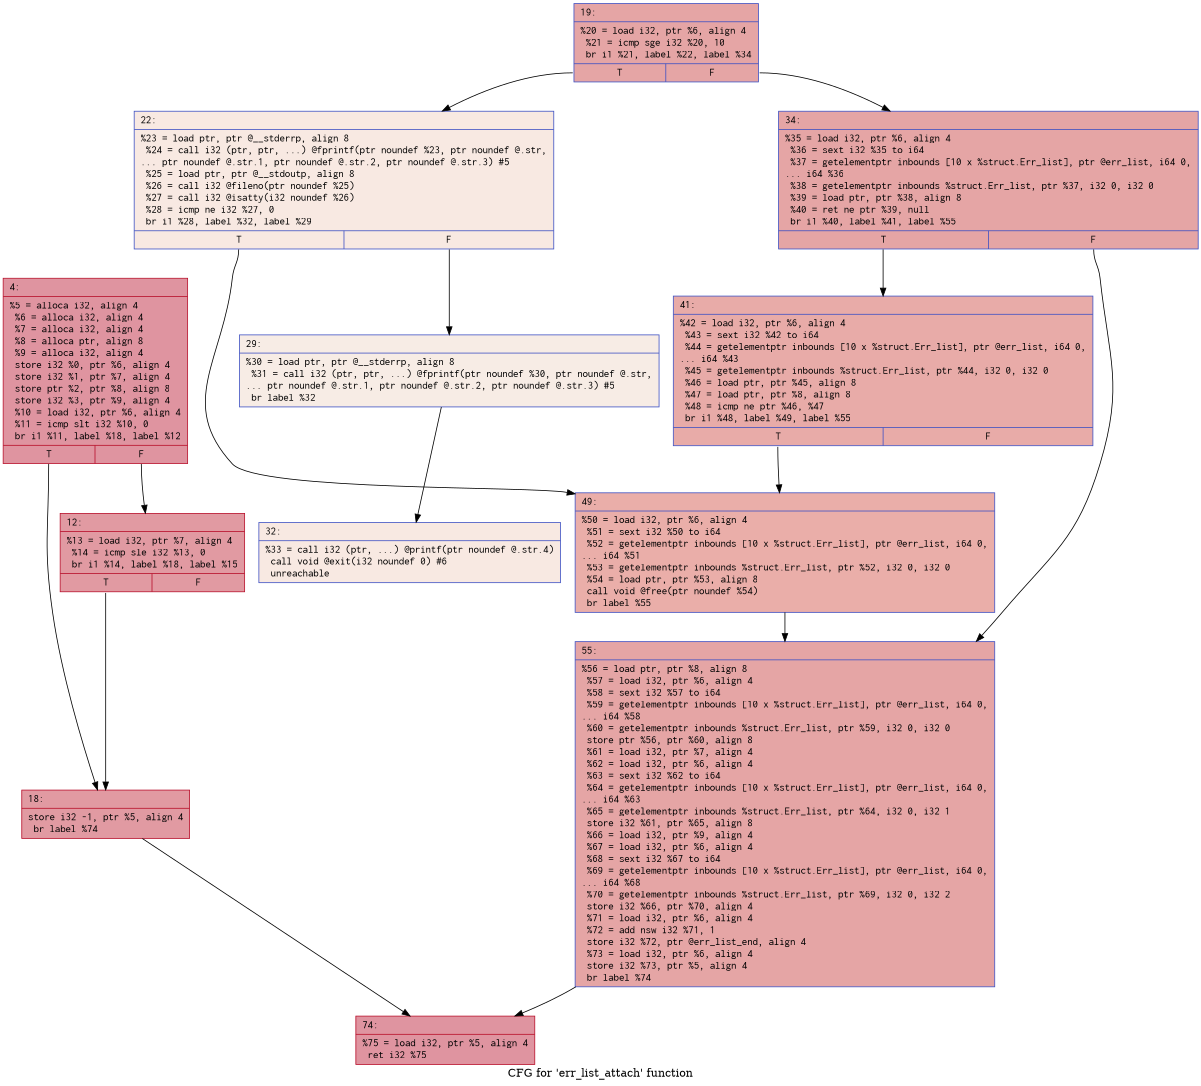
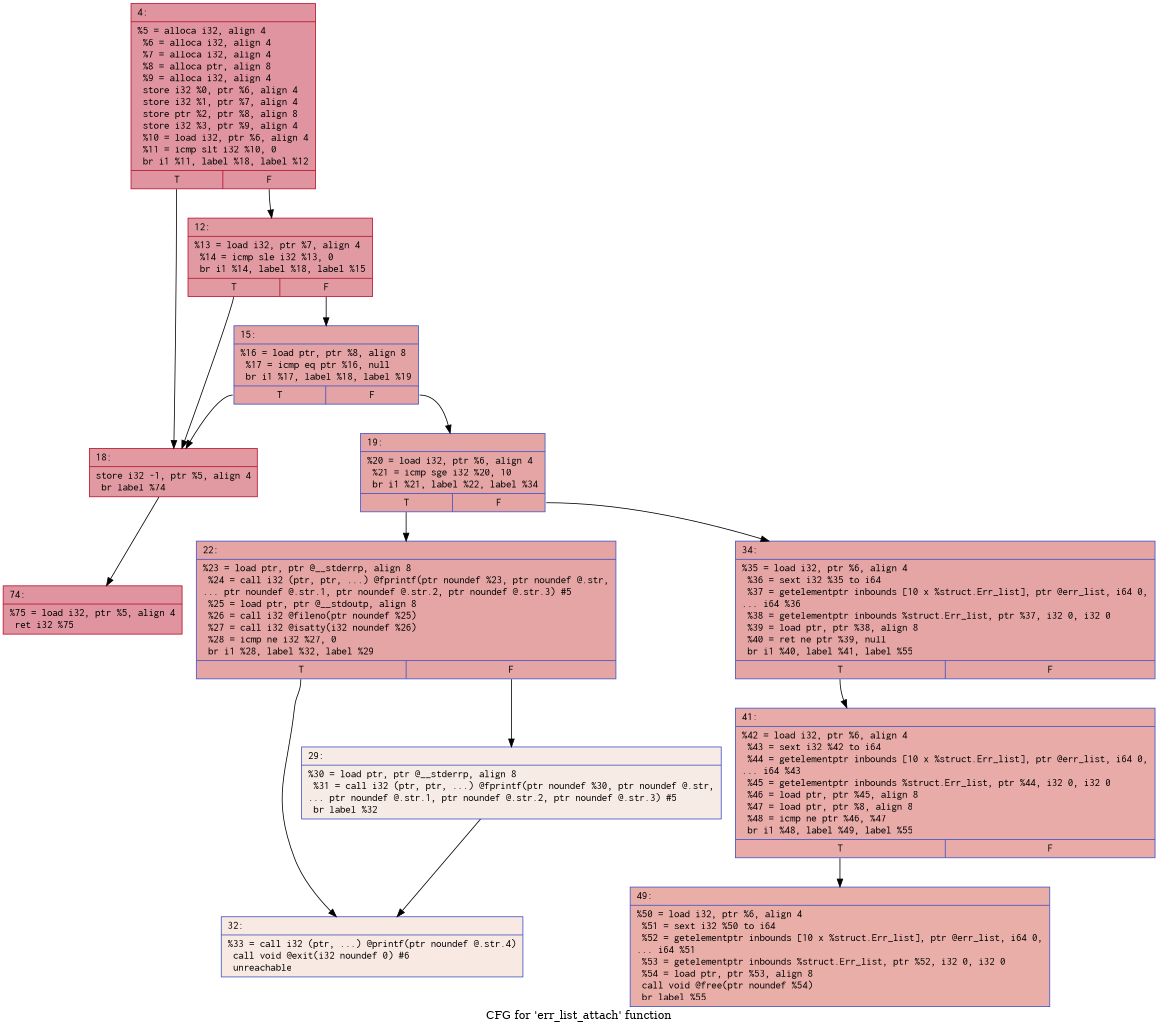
node "22:": fillcolor #efcebd70 -> #c5333470
node "15:": added
edge "22:" -> "49:": now "22:" -> "32:"
node "55:": removed
